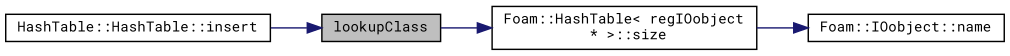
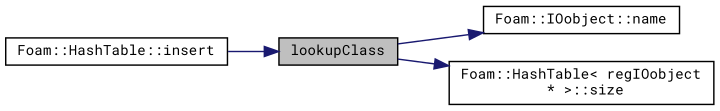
node "HashTable::HashTable::insert": label "HashTable::HashTable::insert" -> "Foam::HashTable::insert"
edge "Foam::HashTable< regIOobject * >::size" -> "Foam::IOobject::name": now "lookupClass" -> "Foam::IOobject::name"
